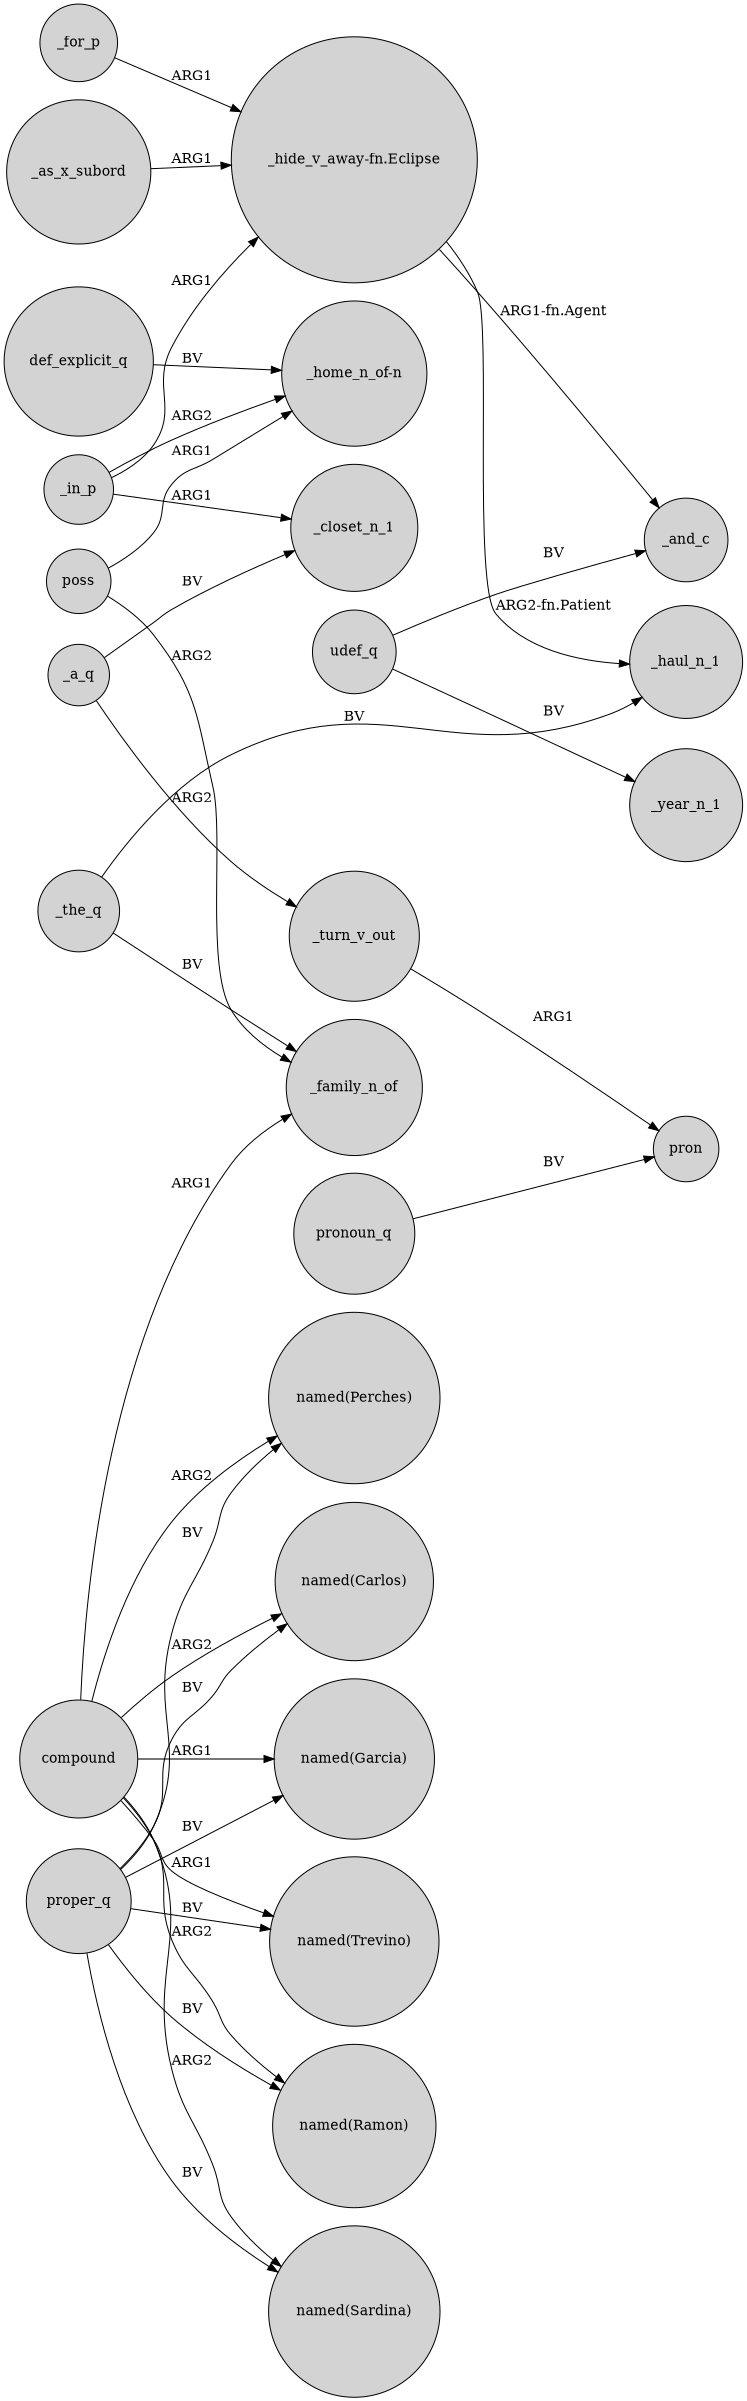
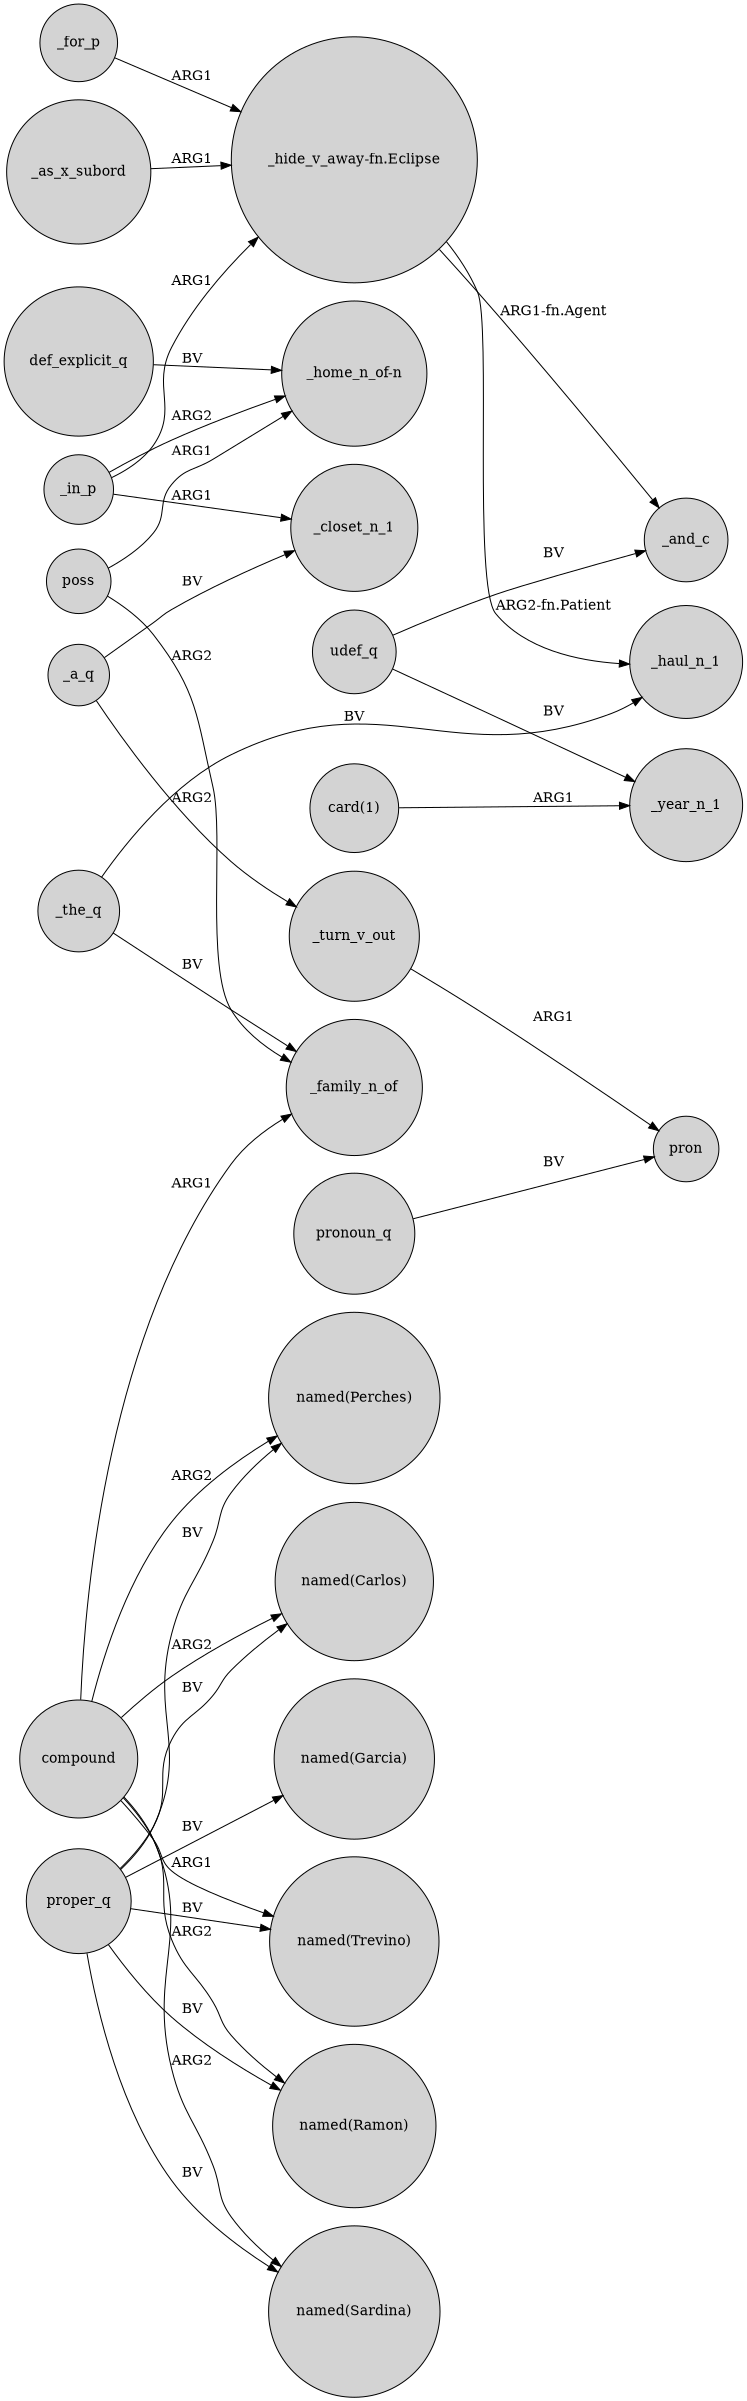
node "card(1)": added
edge "compound" -> "named(Garcia)": removed, label "ARG1"
